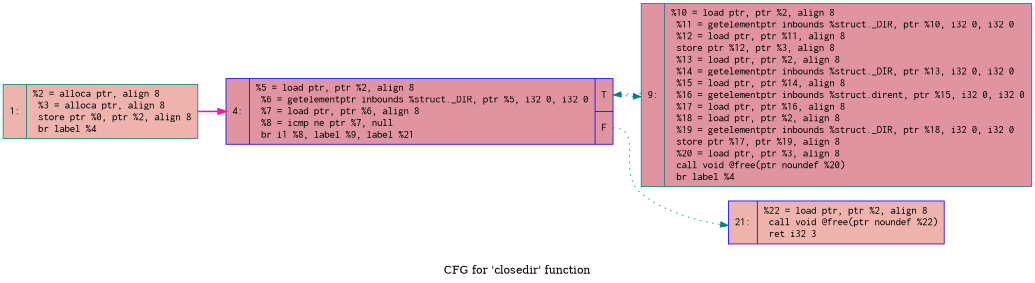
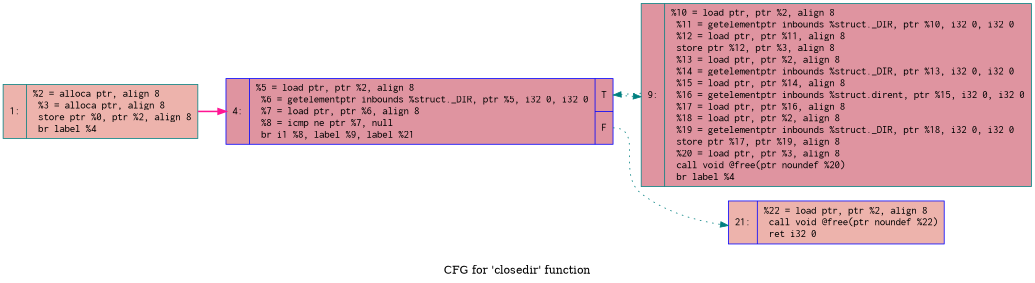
node "21:": text "ret i32 3" -> "ret i32 0"
